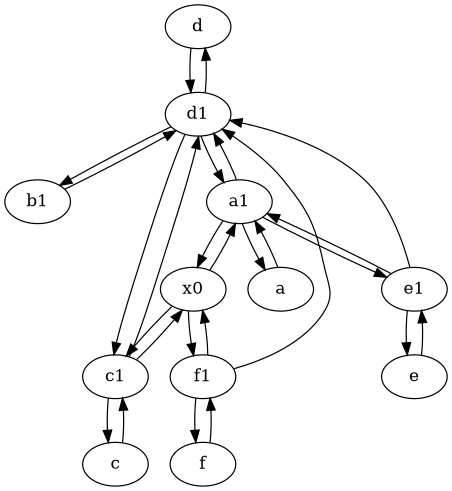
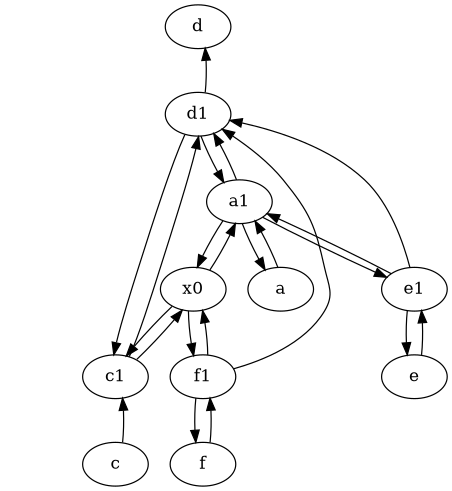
edge "d" -> "d1": removed
node "b1": removed
edge "c1" -> "c": removed
